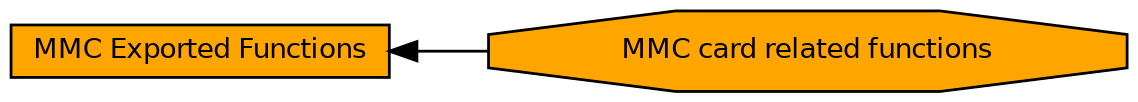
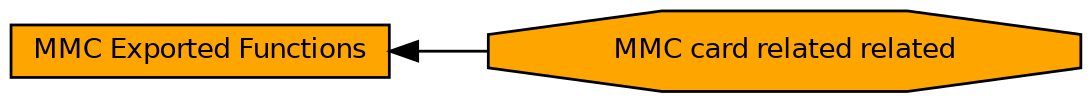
node "MMC card related functions": label "MMC card related functions" -> "MMC card related related"
